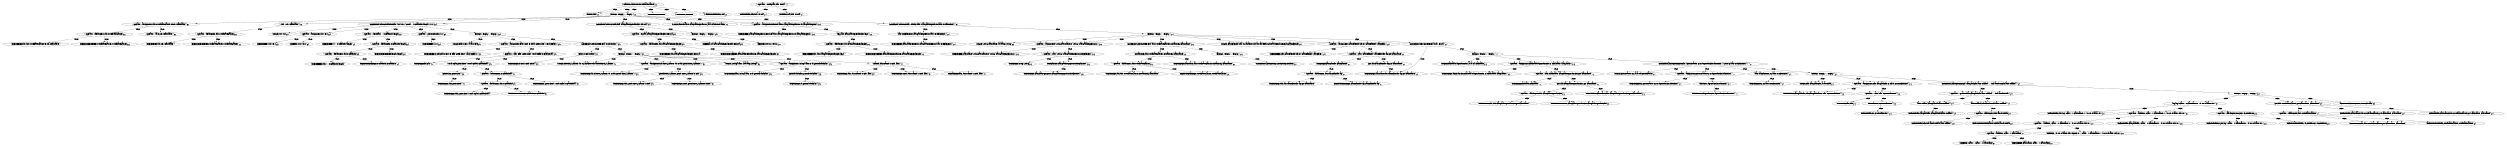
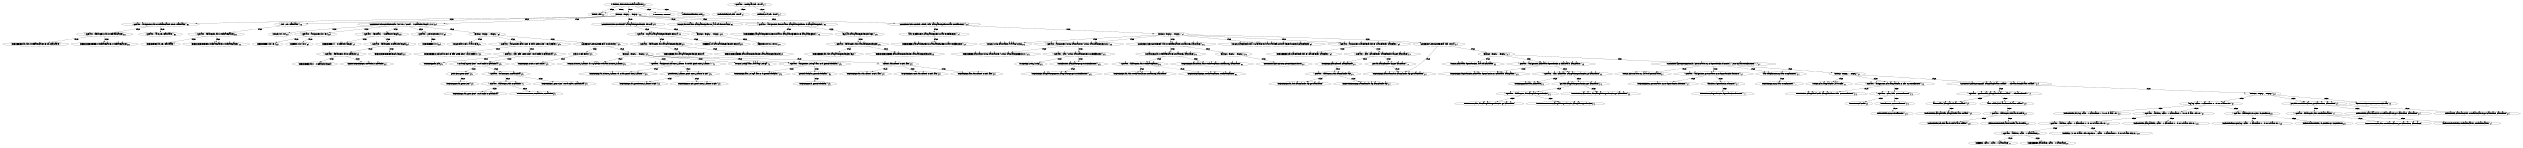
node "(MODIFIER,PRIVATE)": removed
